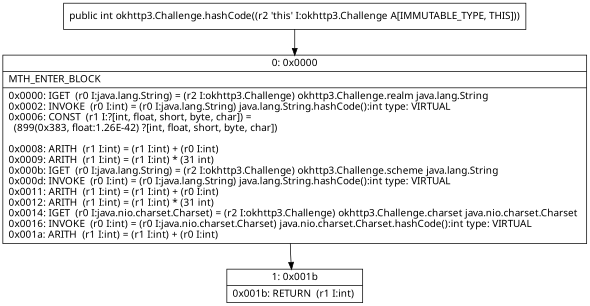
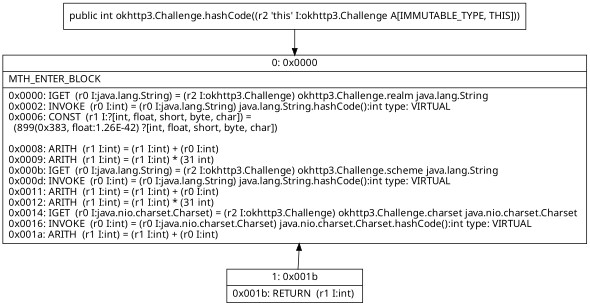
edge "0: 0x0000" -> "1: 0x001b": reversed
